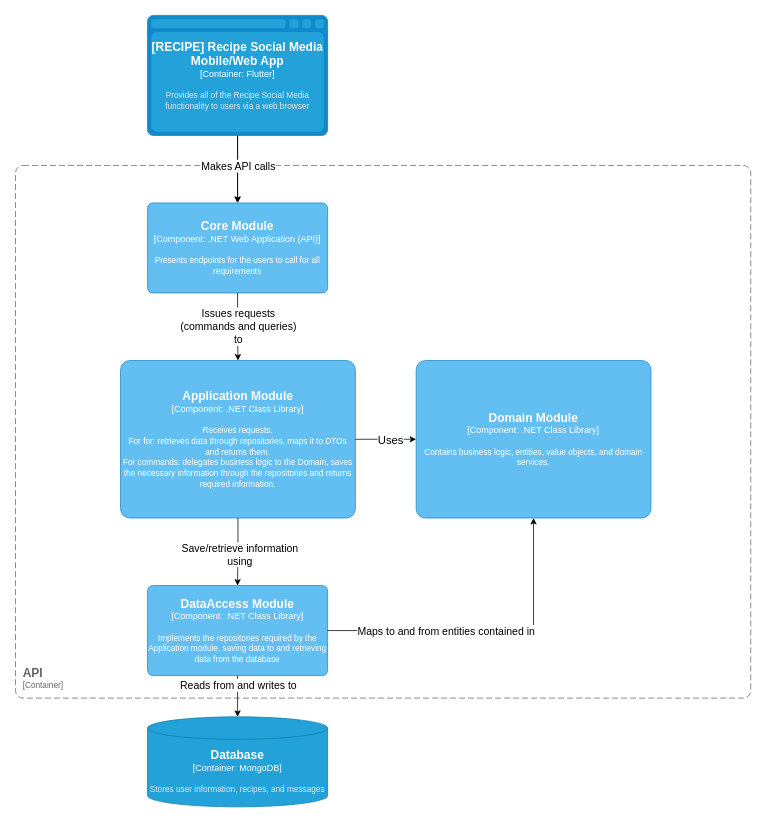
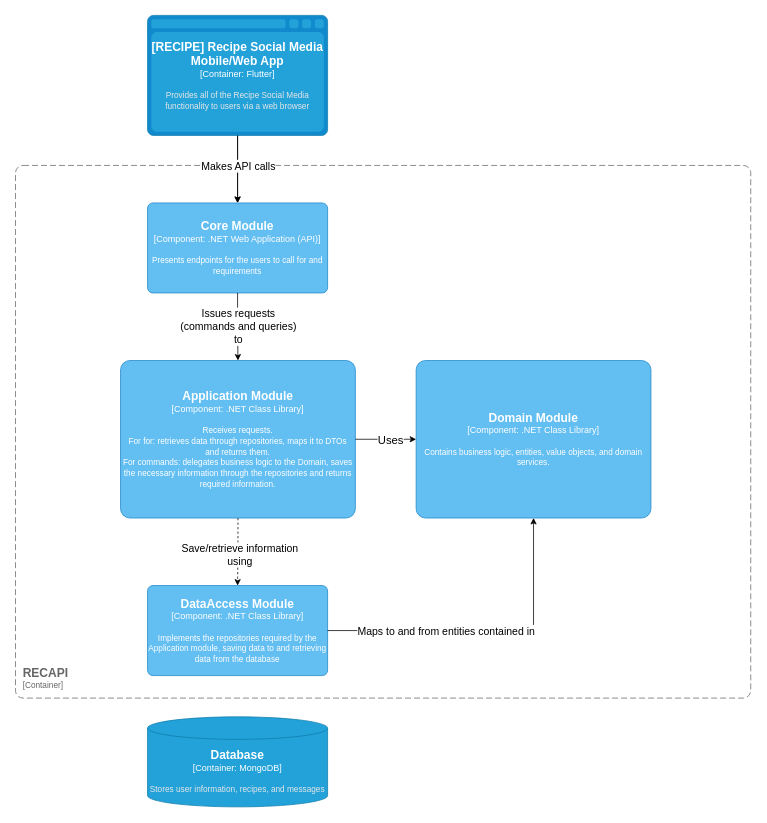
node "Core Module [Component: .NET Web Application (API)] Presents endpoints for the users to call for all requirements": label "Core Module [Component: .NET Web Application (API)] Presents endpoints for the users to call for all requirements" -> "Core Module [Component: .NET Web Application (API)] Presents endpoints for the users to call for and requirements"
edge "Application Module [Component: .NET Class Library] Receives requests. For for: retrieves data through repositories, maps it to DTOs and returns them. For commands: delegates business logic to the Domain, saves the necessary information through the repositories and returns required information." -> "DataAccess Module [Component: .NET Class Library] Implements the repositories required by the Application module, saving data to and retrieving data from the database": style solid -> dashed
node "API [Container]": label "API [Container]" -> "RECAPI [Container]"
edge "DataAccess Module [Component: .NET Class Library] Implements the repositories required by the Application module, saving data to and retrieving data from the database" -> "Database [Container: MongoDB] Stores user information, recipes, and messages": removed, label "Reads from and writes to"
